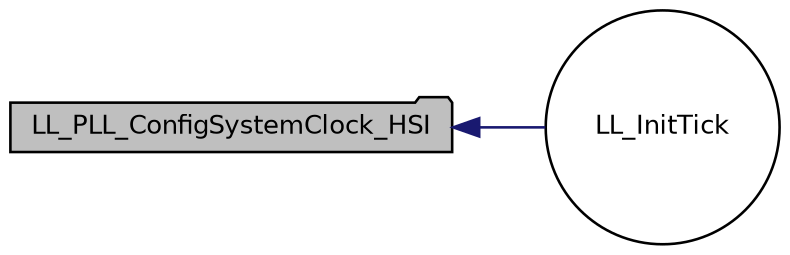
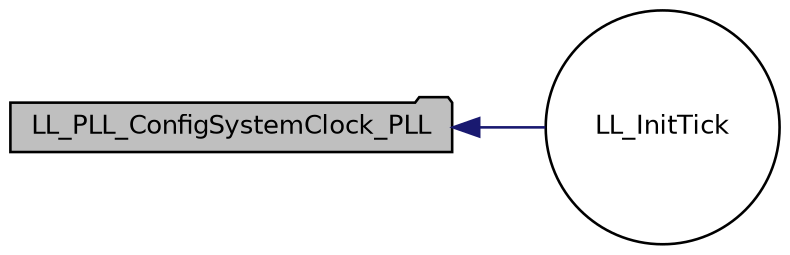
node "LL_PLL_ConfigSystemClock_HSI": label "LL_PLL_ConfigSystemClock_HSI" -> "LL_PLL_ConfigSystemClock_PLL"
